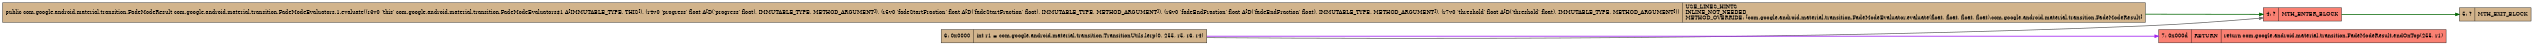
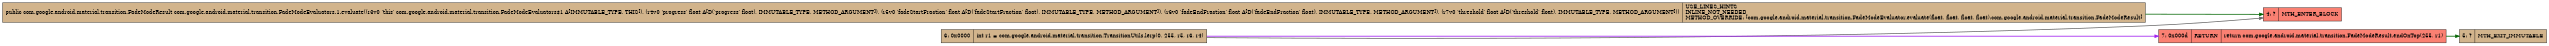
edge "4: ?" -> "5: ?": now "7: 0x000d" -> "5: ?"
node "5: ?": text "MTH_EXIT_BLOCK" -> "MTH_EXIT_IMMUTABLE"
